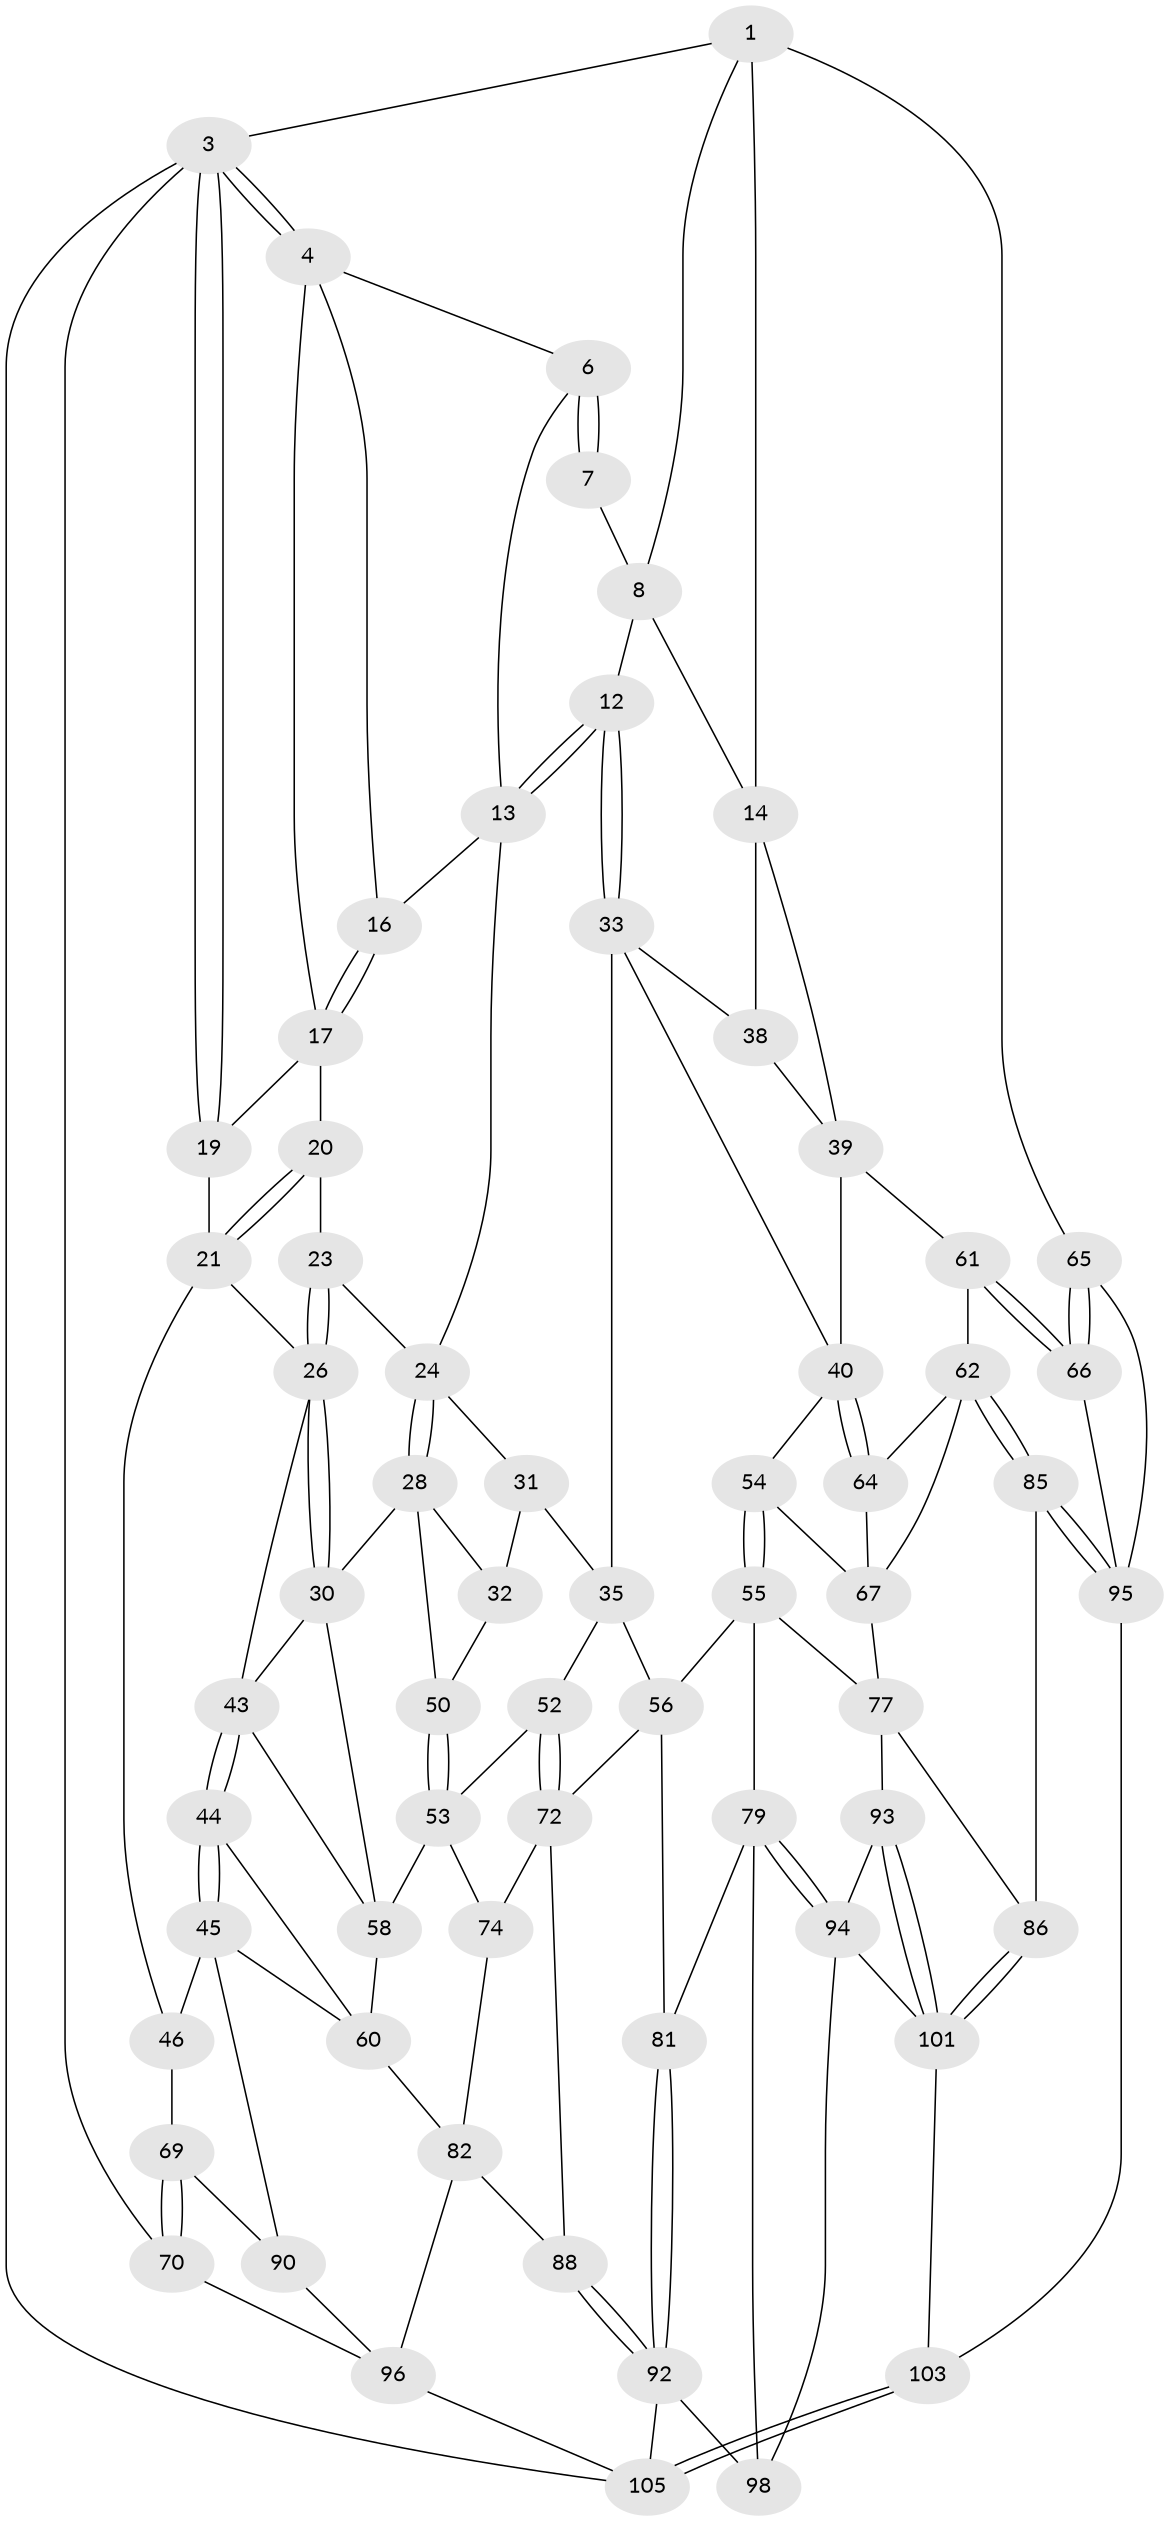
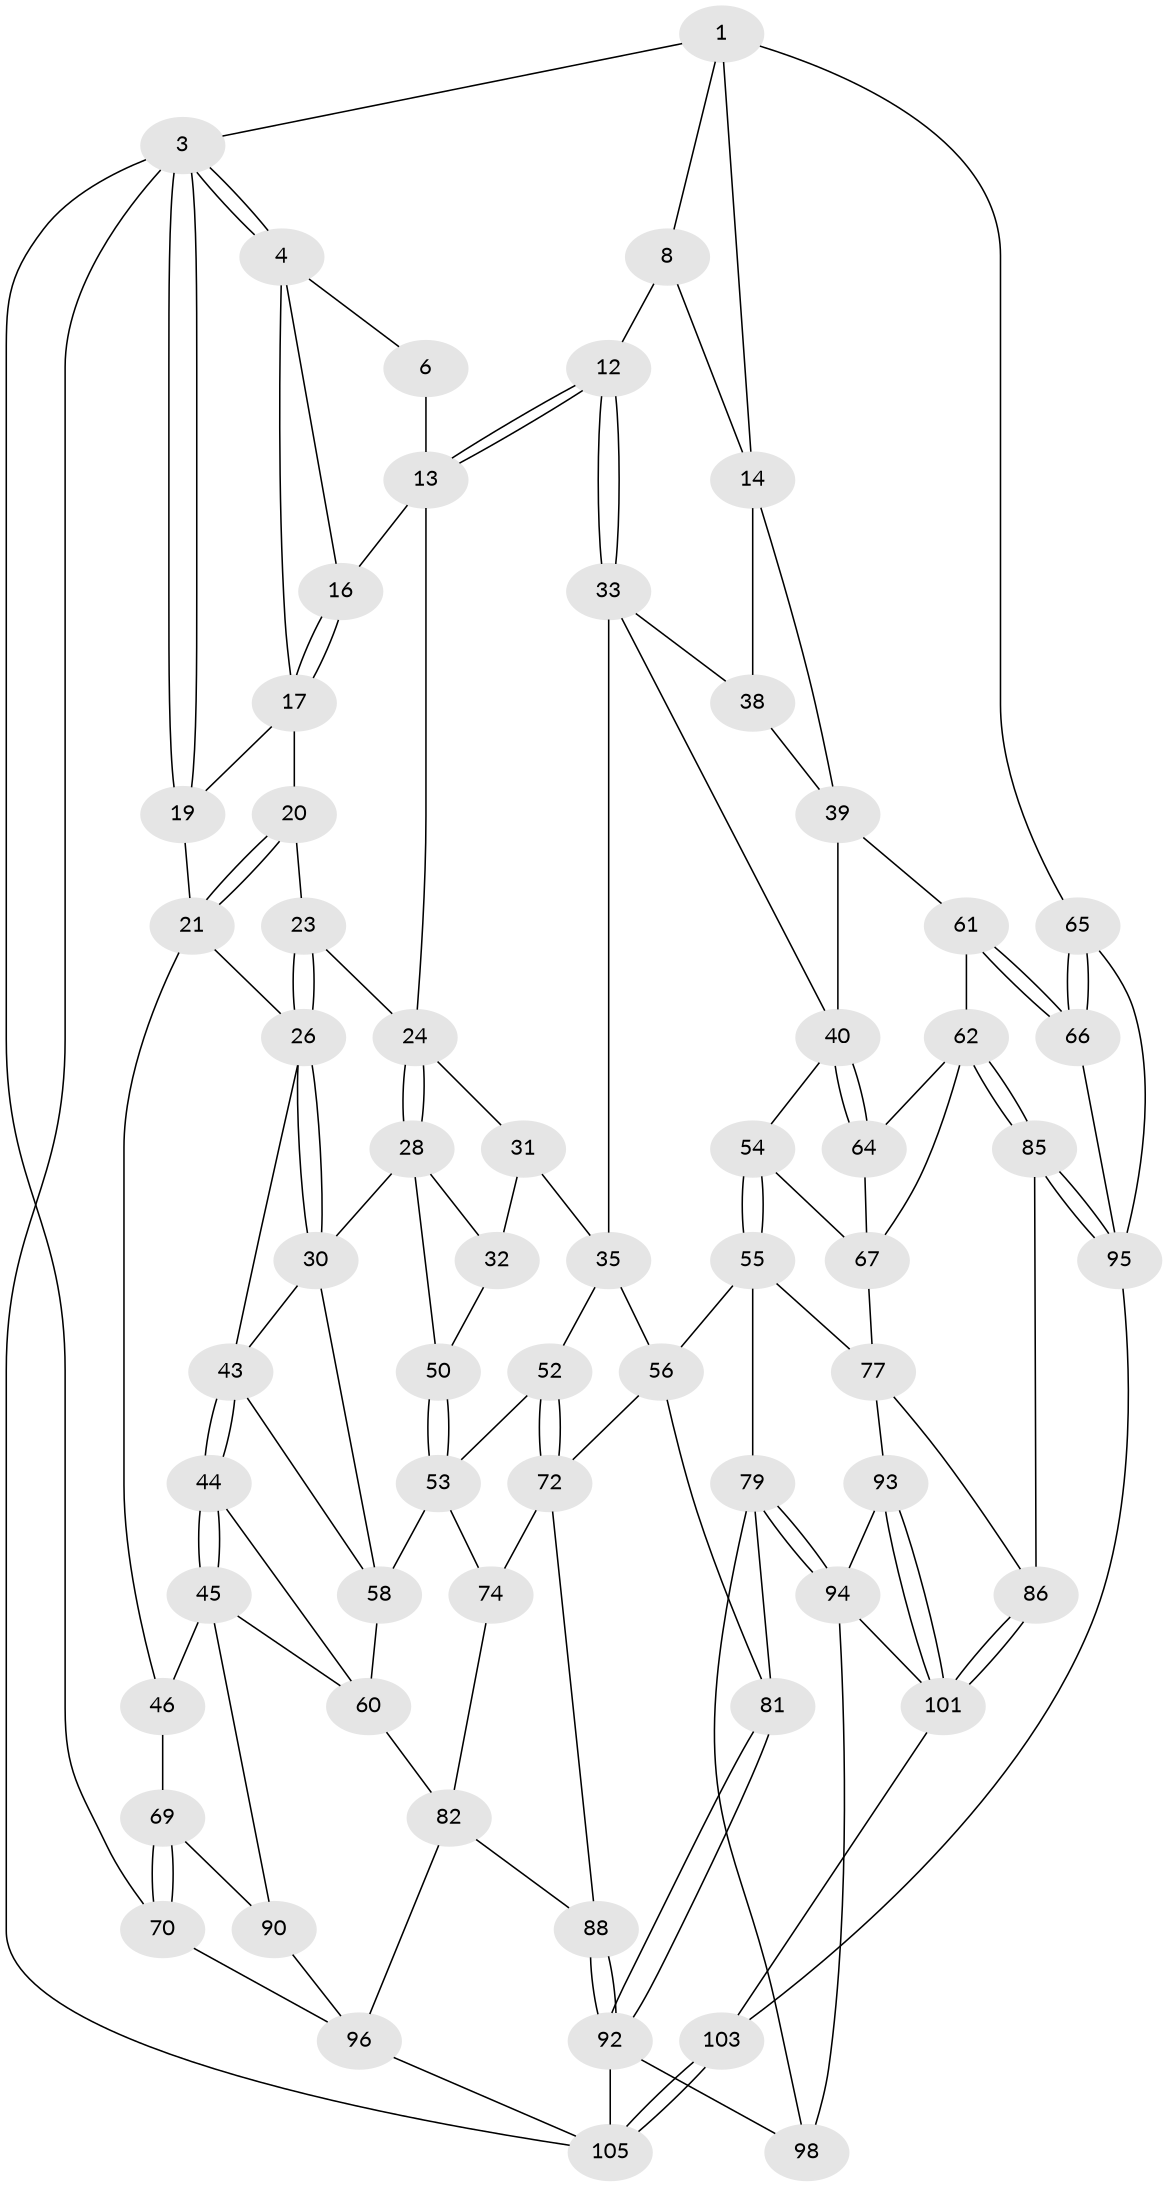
node "7": removed
